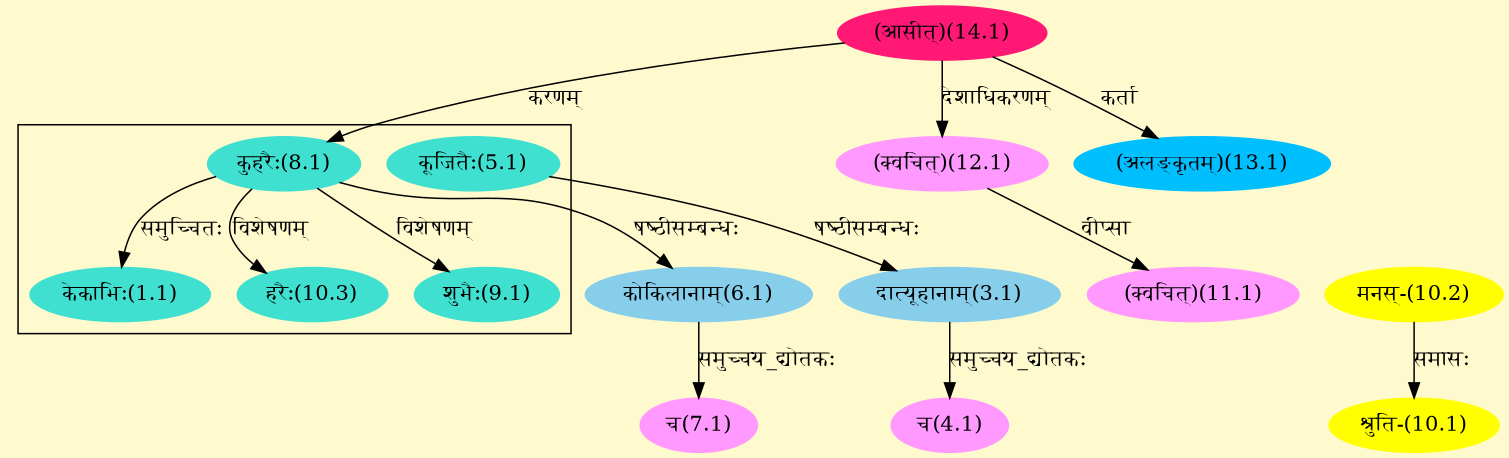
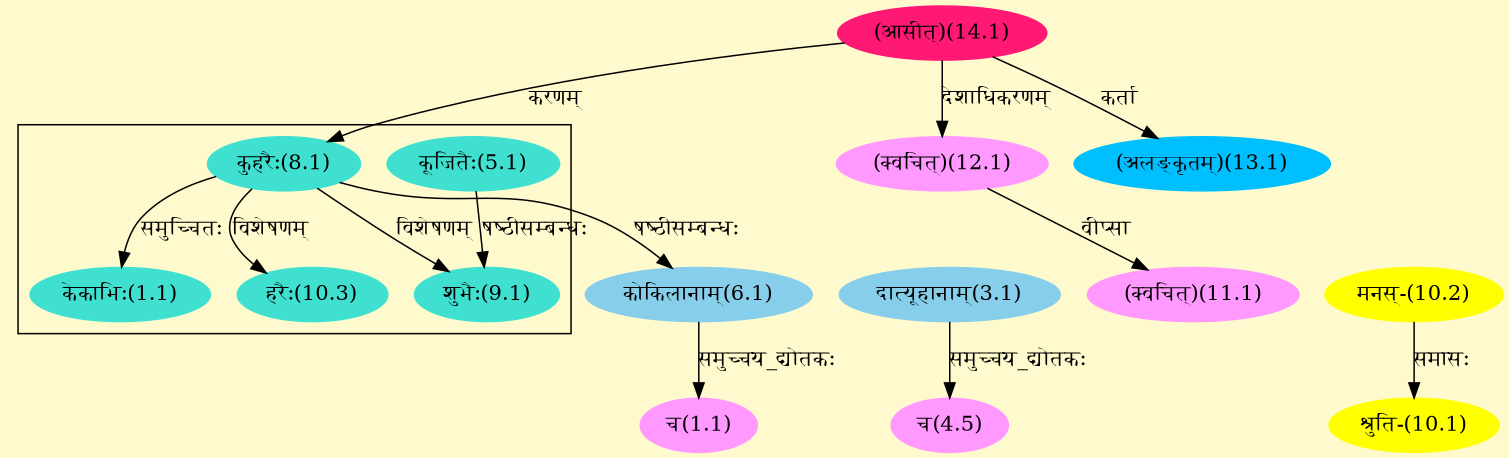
edge "कूजितैः(5.1)" -> "दात्यूहानाम्(3.1)": now "कूजितैः(5.1)" -> "शुभैः(9.1)"
node "च(7.1)": label "च(7.1)" -> "च(1.1)"
node "च(4.1)": label "च(4.1)" -> "च(4.5)"
